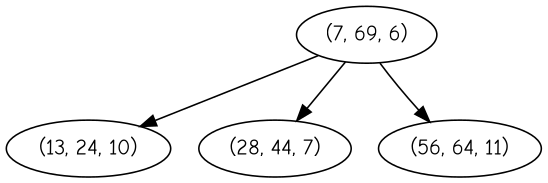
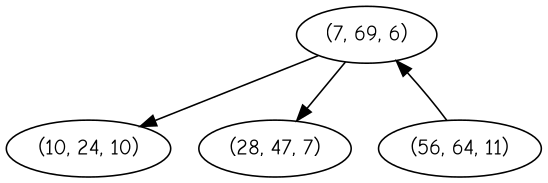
edge "(7, 69, 6)" -> "(56, 64, 11)": reversed
node "(13, 24, 10)": label "(13, 24, 10)" -> "(10, 24, 10)"
node "(28, 44, 7)": label "(28, 44, 7)" -> "(28, 47, 7)"
